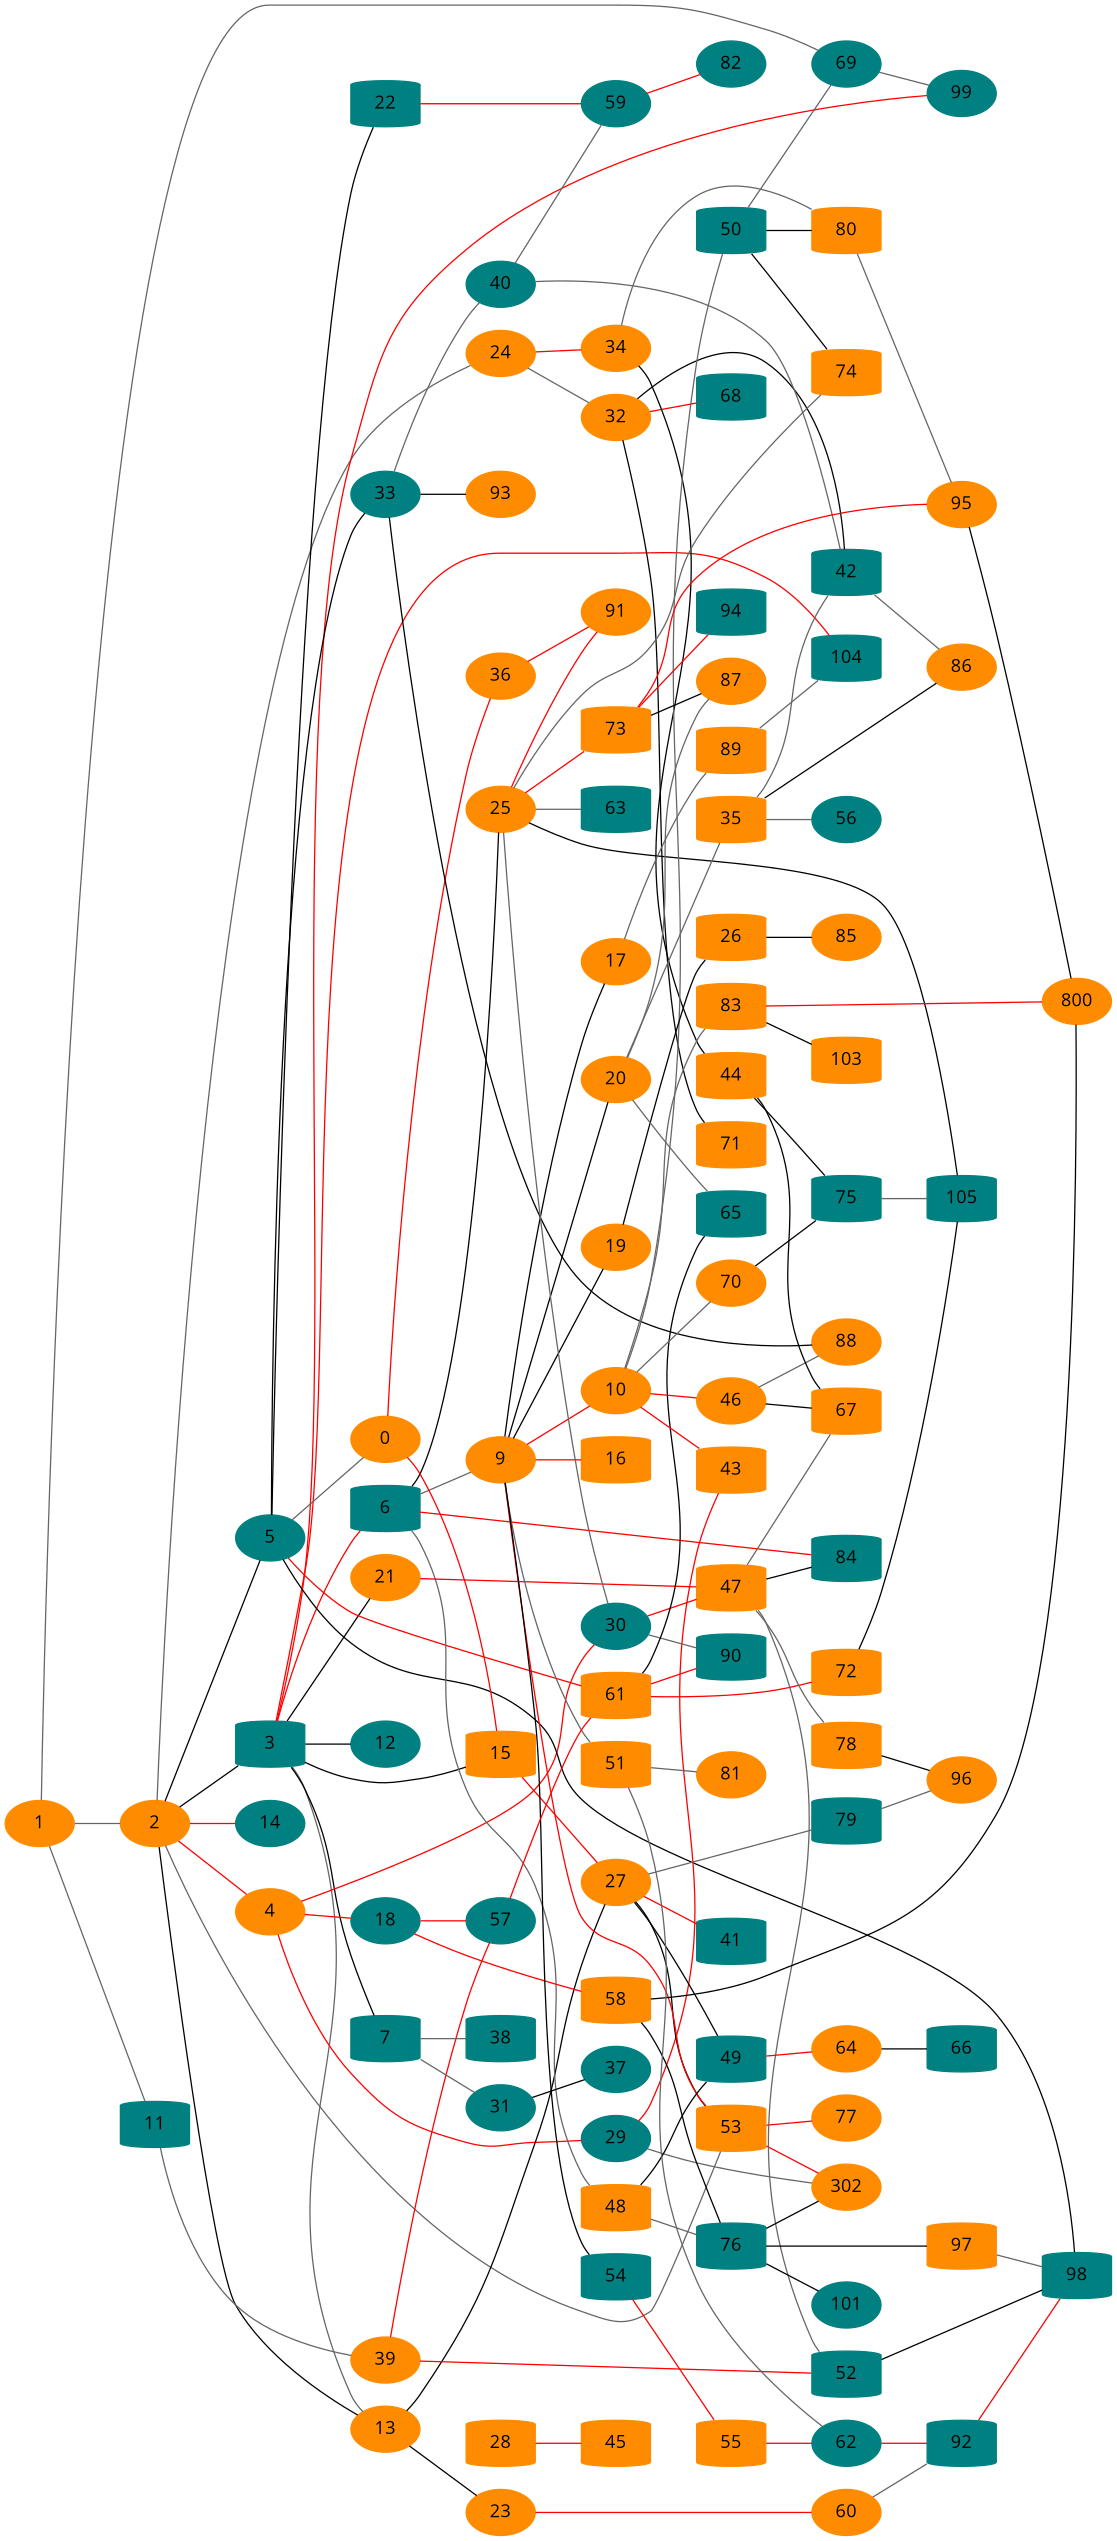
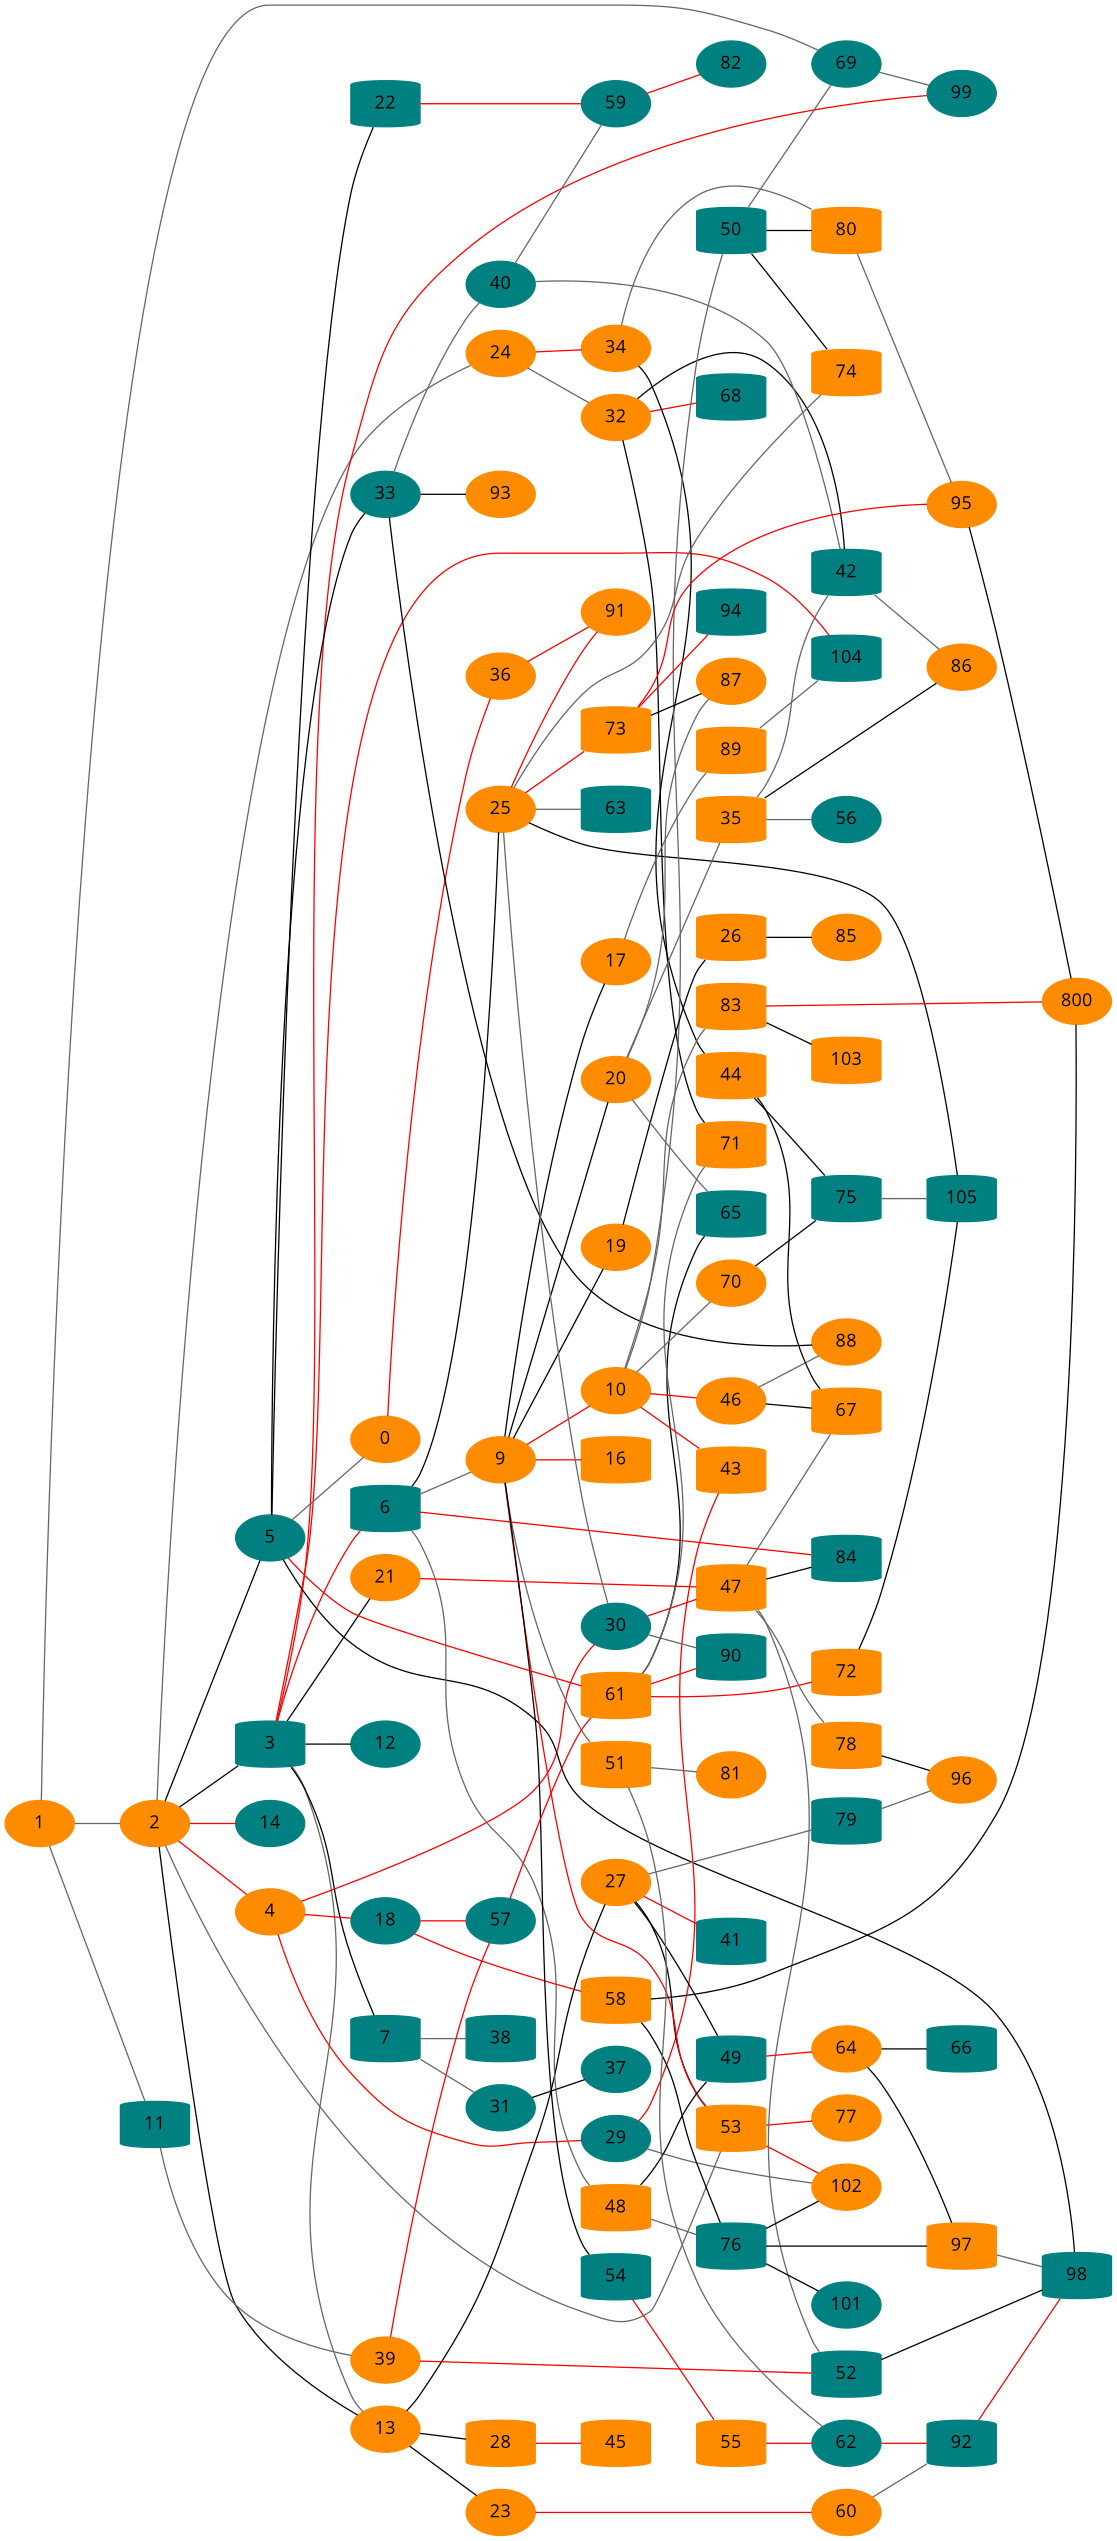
edge "71" -- "61": added
node "15": removed
edge "64" -- "97": added
node "302": label "302" -> "102"
edge "13" -- "28": added
